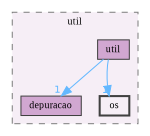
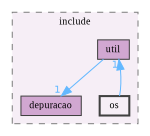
cluster "util": label "util" -> "include"
edge "util" -> "os": reversed
